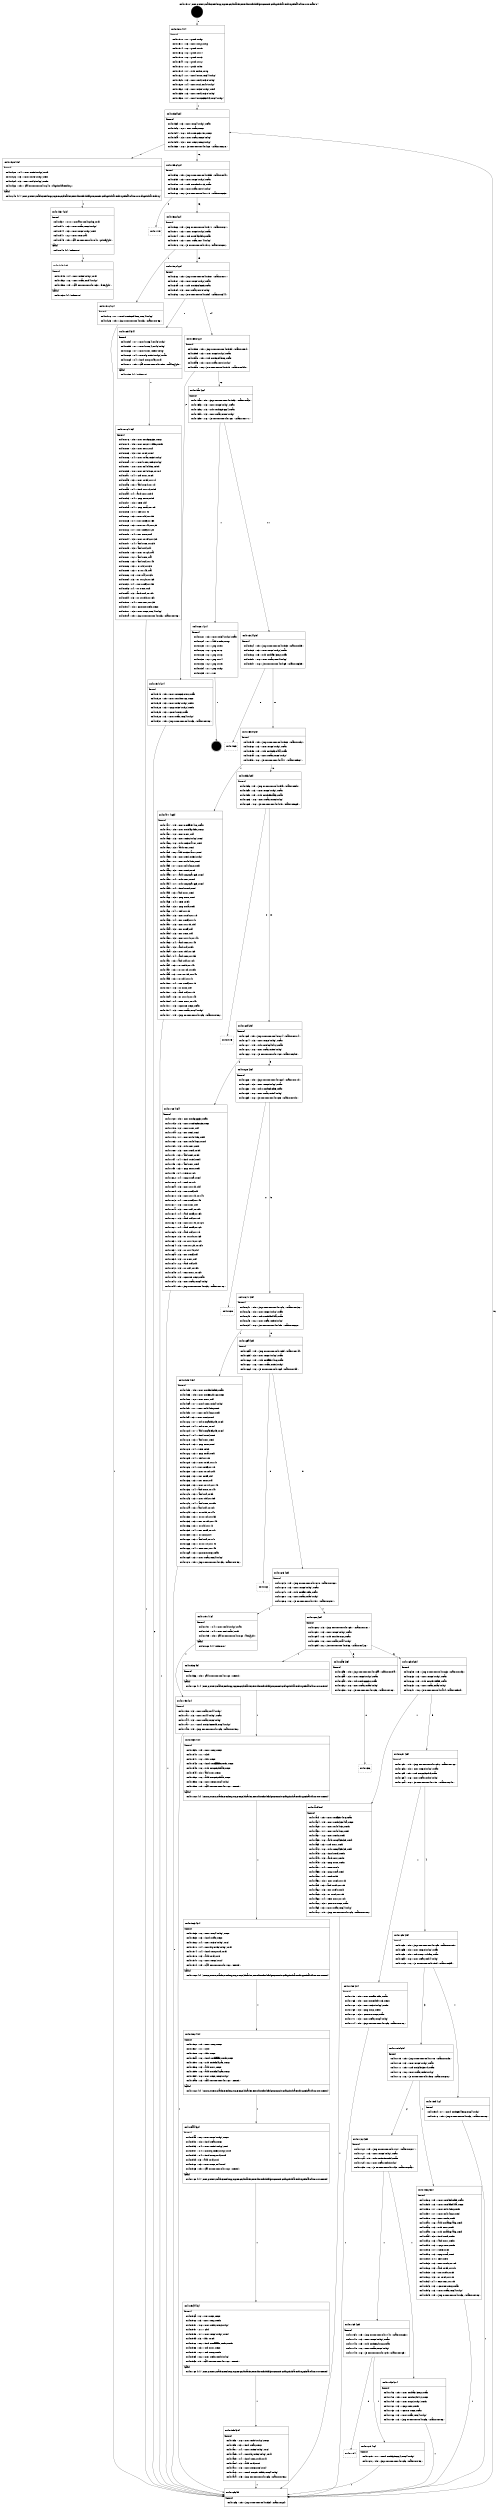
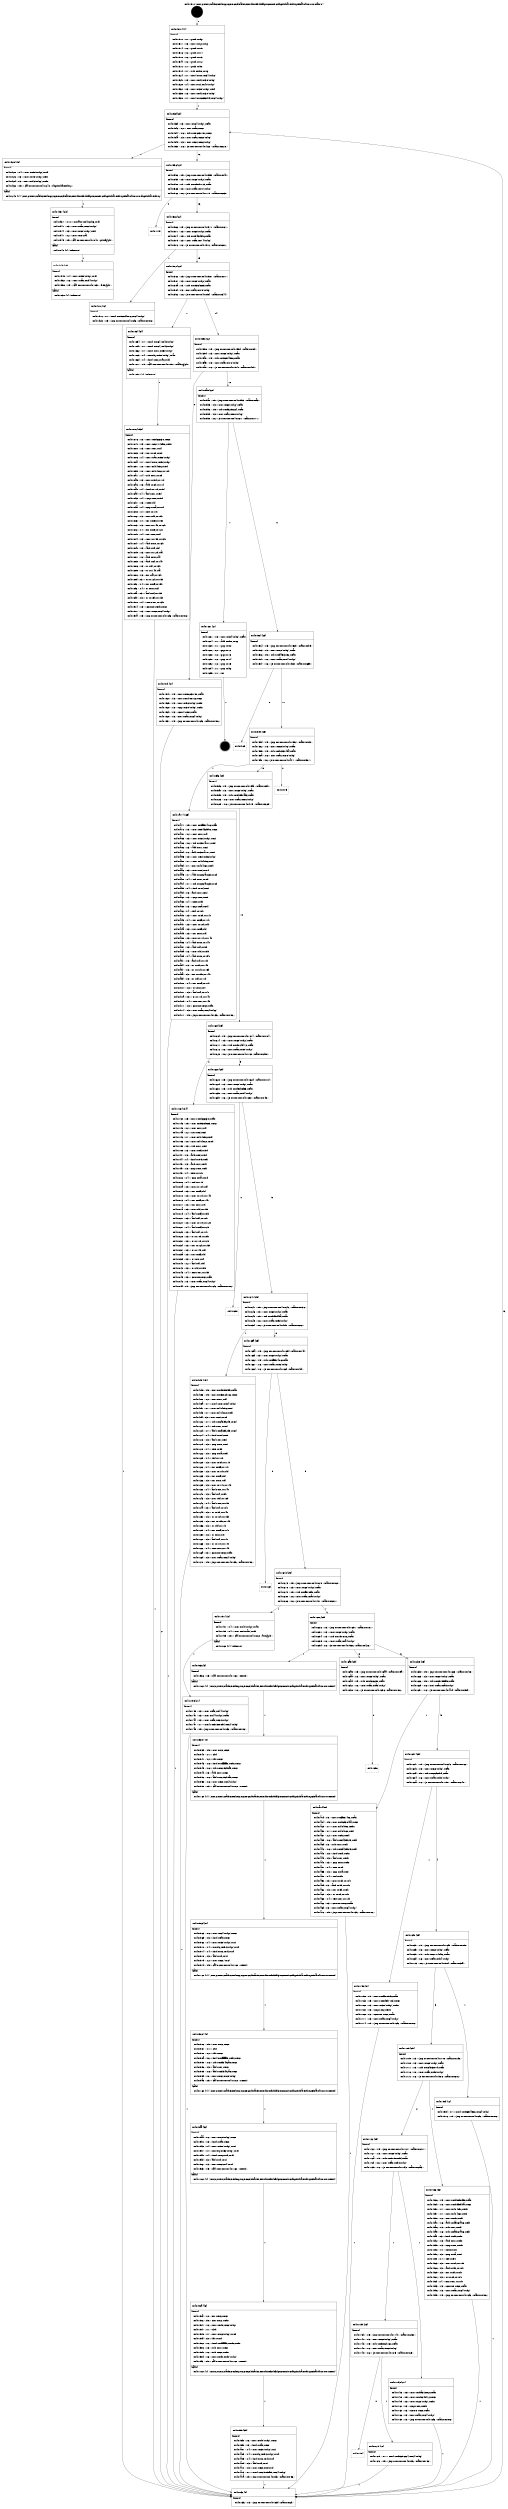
edge "0x4015f6 [25]" -> "0x401b75": now "0x4015dd [25]" -> "0x401b75"
